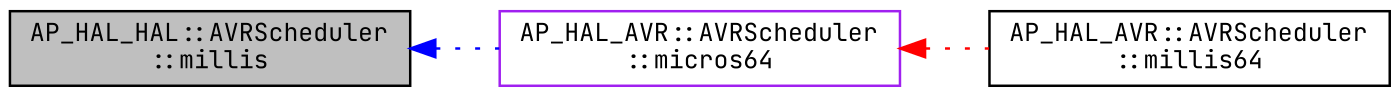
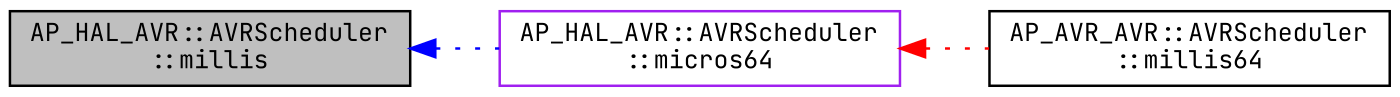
node "AP_HAL_HAL::AVRScheduler ::millis": label "AP_HAL_HAL::AVRScheduler ::millis" -> "AP_HAL_AVR::AVRScheduler ::millis"
node "AP_HAL_AVR::AVRScheduler ::millis64": label "AP_HAL_AVR::AVRScheduler ::millis64" -> "AP_AVR_AVR::AVRScheduler ::millis64"
